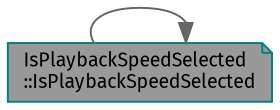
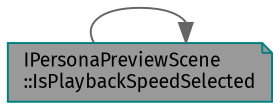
node "IsPlaybackSpeedSelected ::IsPlaybackSpeedSelected": label "IsPlaybackSpeedSelected ::IsPlaybackSpeedSelected" -> "IPersonaPreviewScene ::IsPlaybackSpeedSelected"
